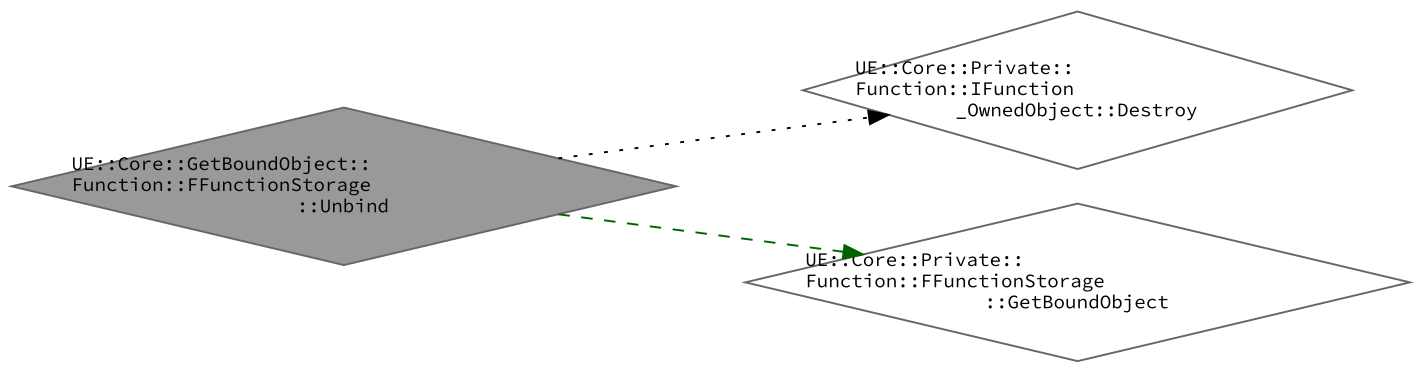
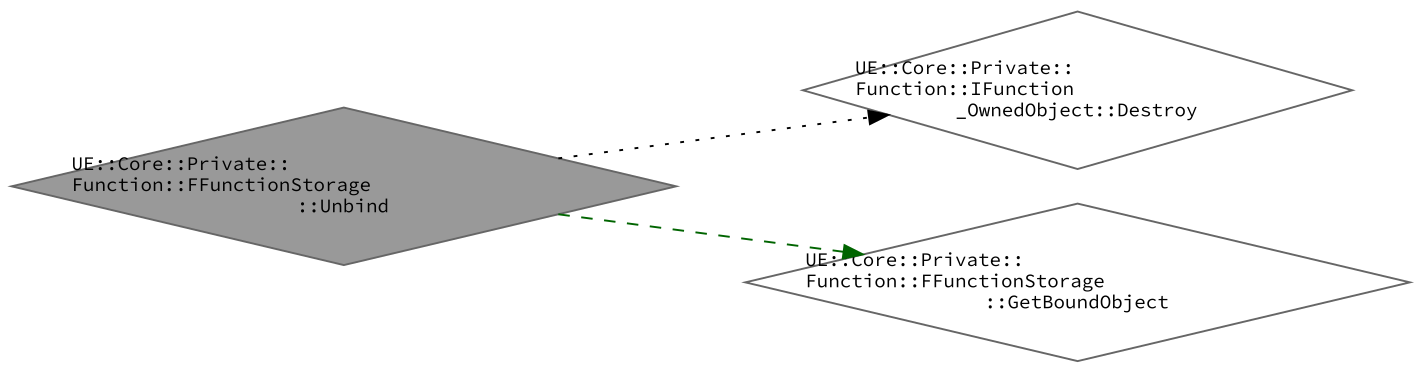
node "UE::Core::GetBoundObject:: Function::FFunctionStorage ::Unbind": label "UE::Core::GetBoundObject:: Function::FFunctionStorage ::Unbind" -> "UE::Core::Private:: Function::FFunctionStorage ::Unbind"
